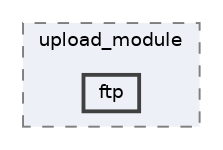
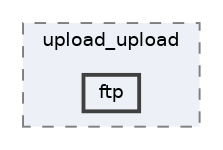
cluster "upload_module": label "upload_module" -> "upload_upload"
